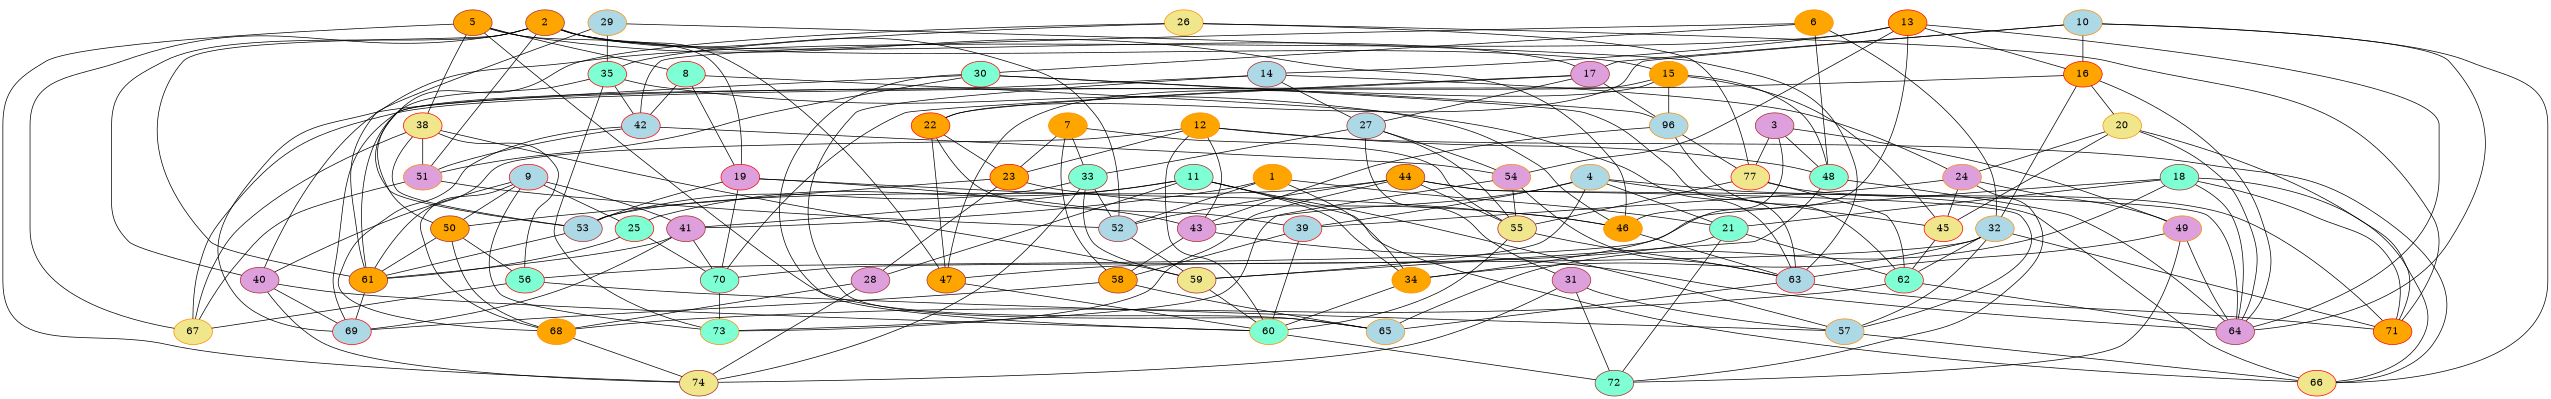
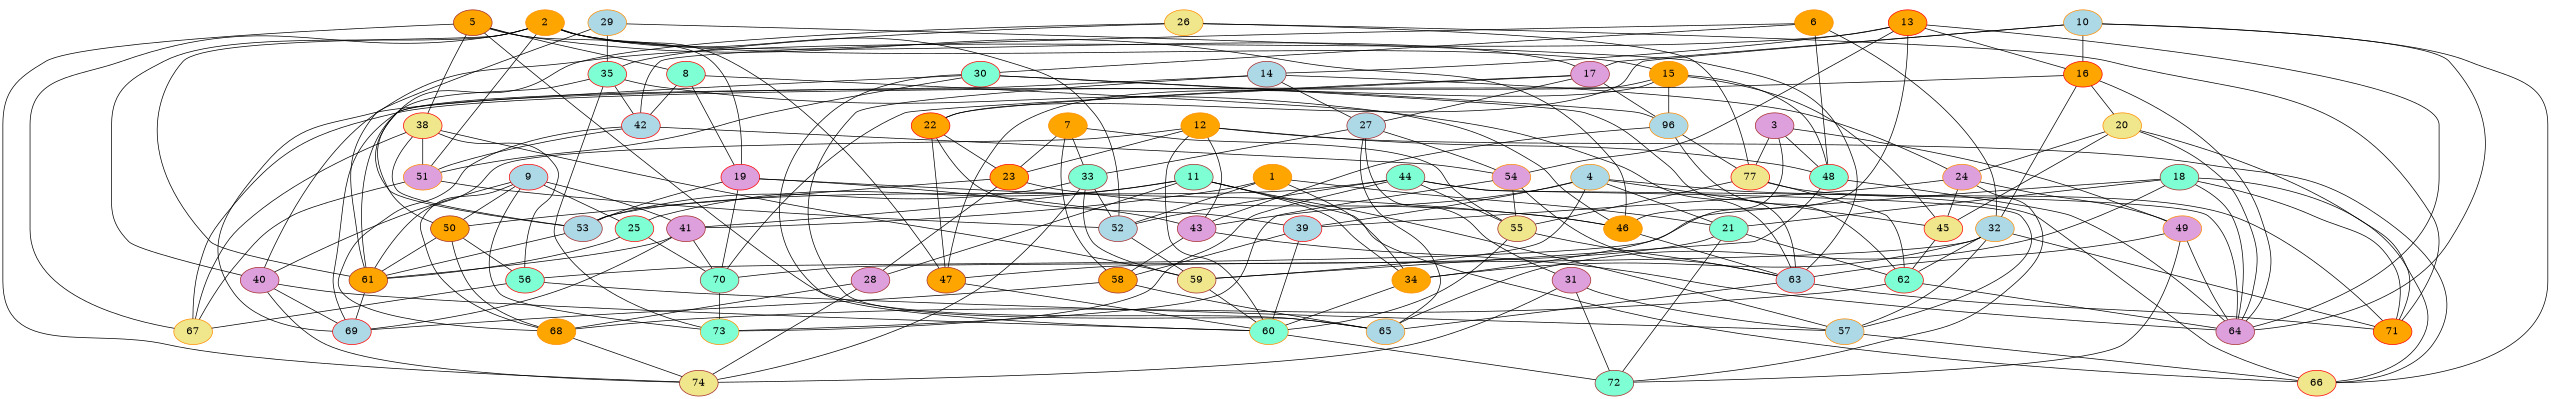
node "2": color brown -> darkorange
edge "27" -- "55": now "27" -- "65"
node "44": fillcolor orange -> aquamarine
